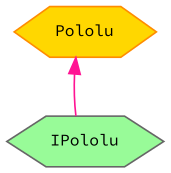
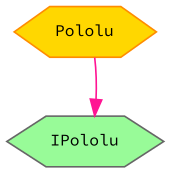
edge "IPololu" -> "Pololu": reversed
